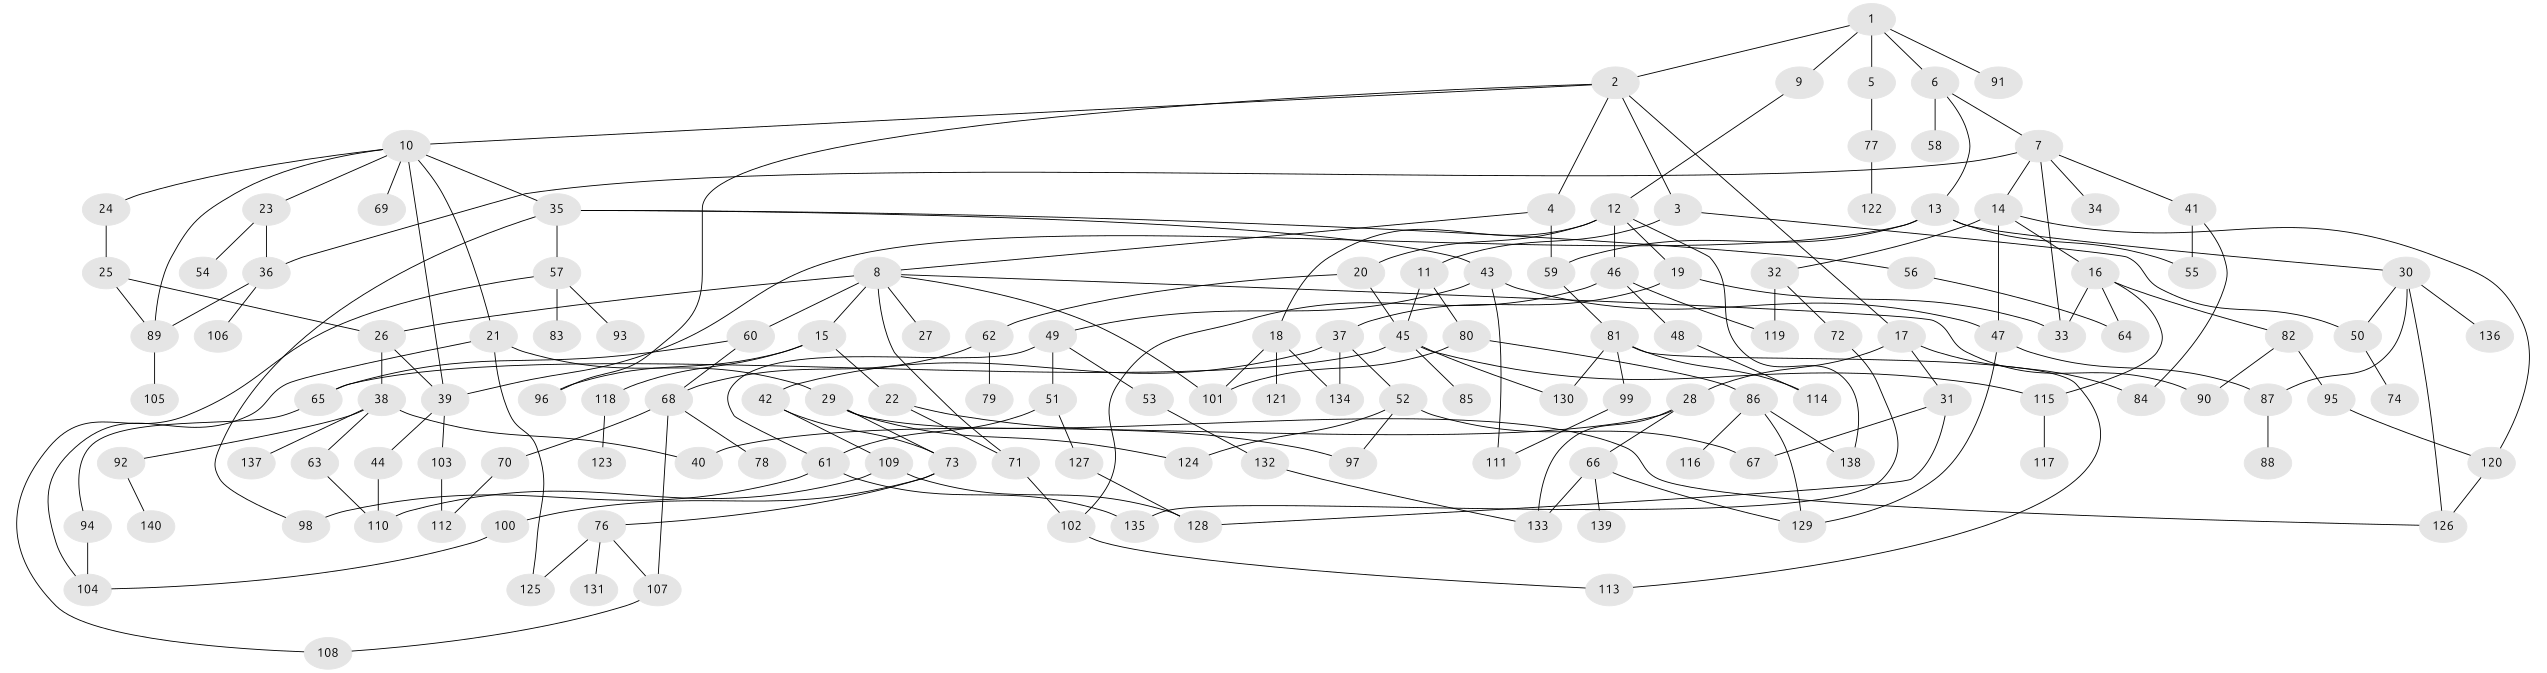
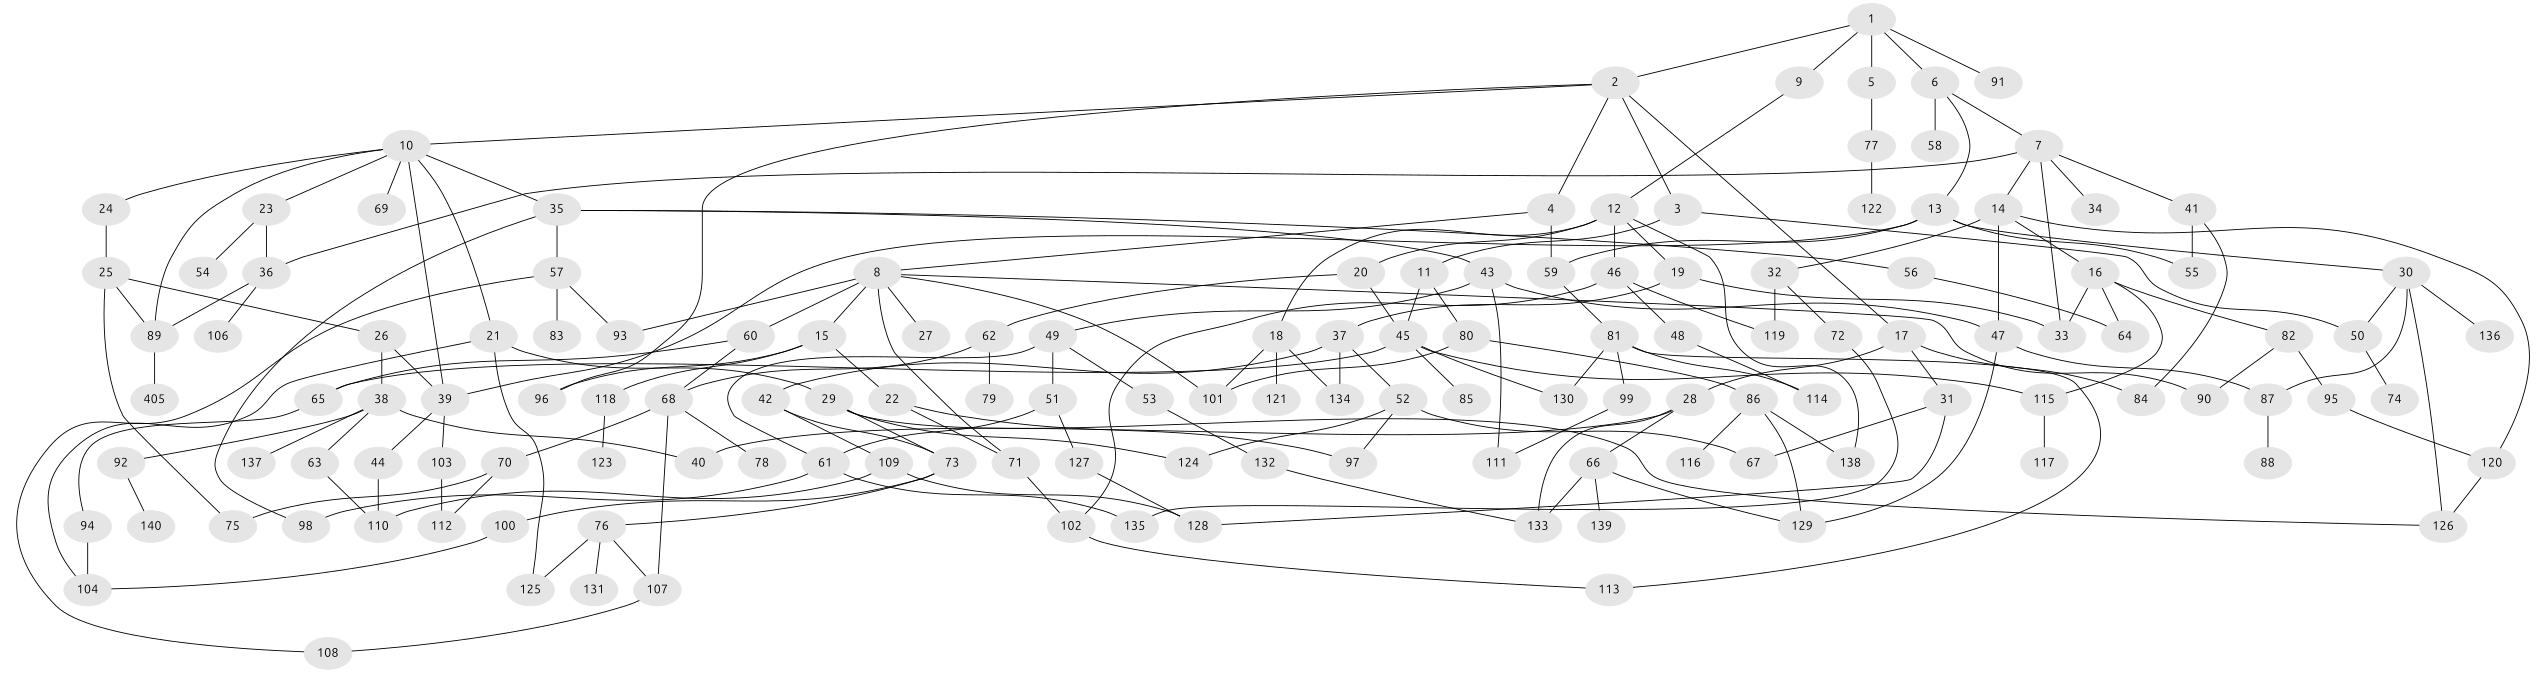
edge "8" -- "26": now "8" -- "93"
node "105": label "105" -> "405"
node "75": added
